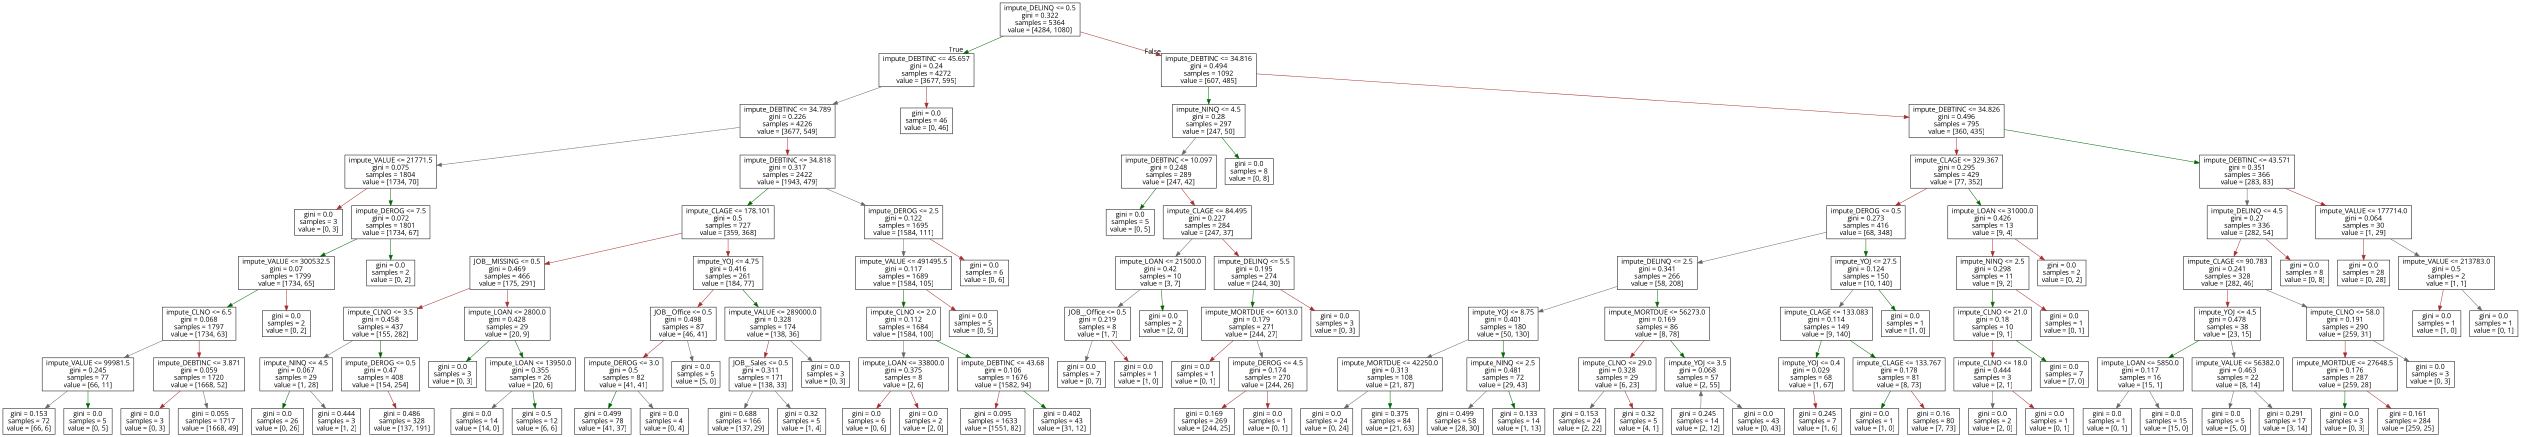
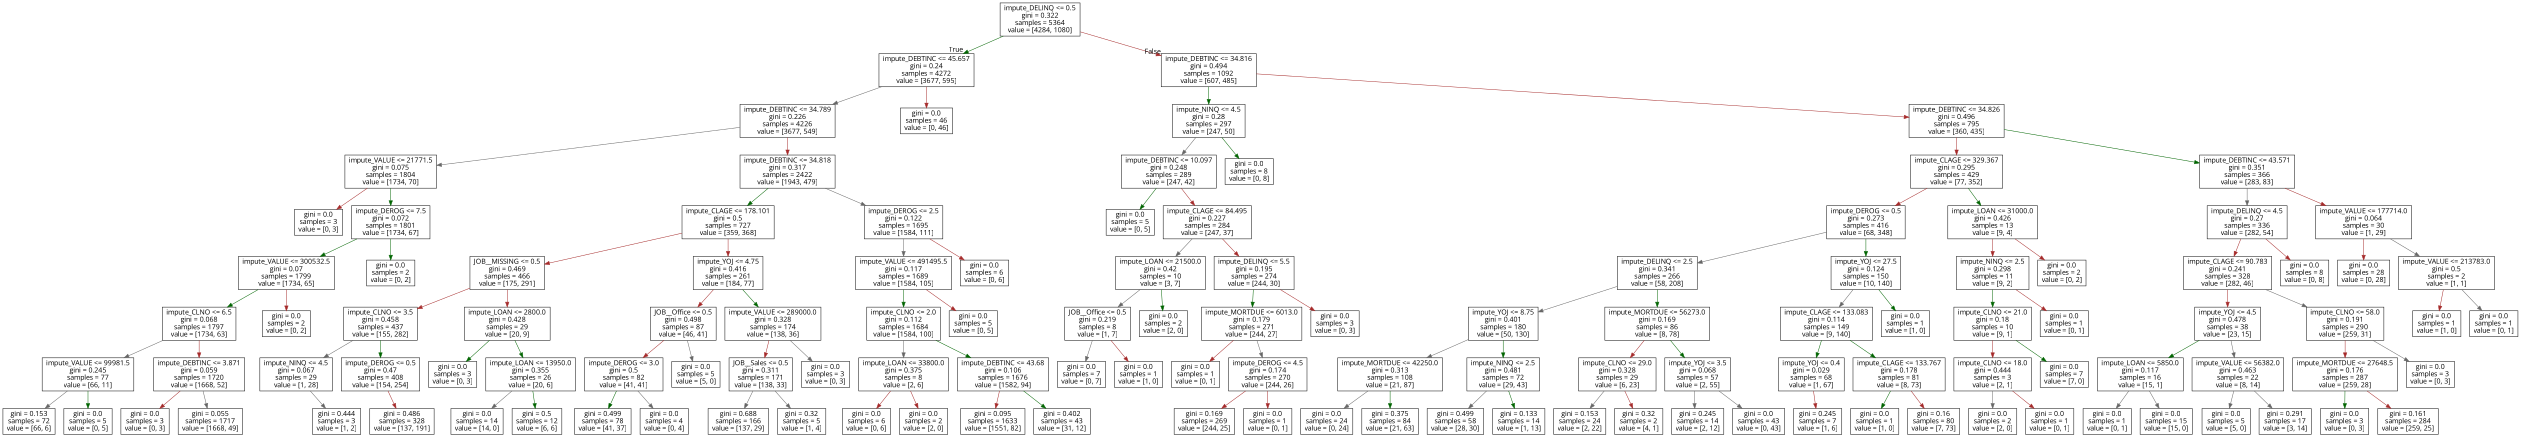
edge "gini = 0.245 samples = 14 value = [2, 12]" -> "impute_YOJ <= 3.5 gini = 0.068 samples = 57 value = [2, 55]": reversed
node "gini = 0.0 samples = 26 value = [0, 26]": removed
node "gini = 0.32 samples = 5 value = [4, 1]": label "gini = 0.32 samples = 5 value = [4, 1]" -> "gini = 0.32 samples = 2 value = [4, 1]"
